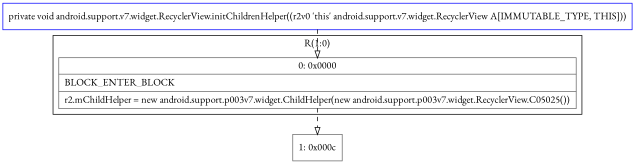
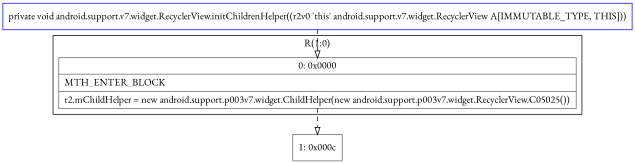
node "0: 0x0000": text "BLOCK_ENTER_BLOCK" -> "MTH_ENTER_BLOCK"
